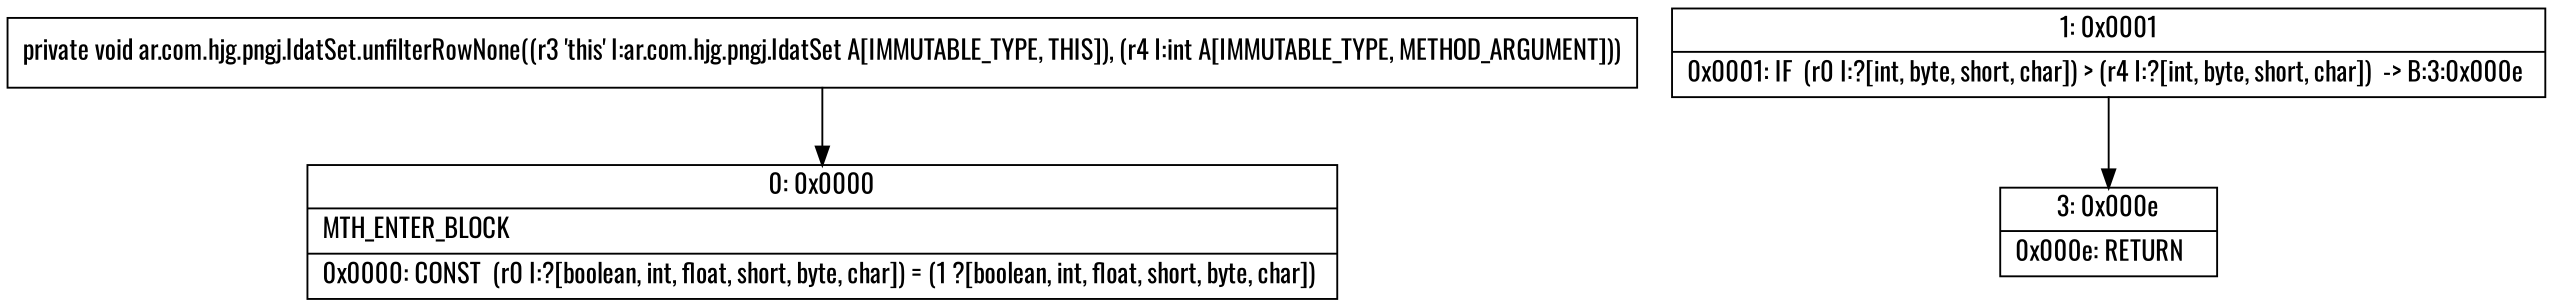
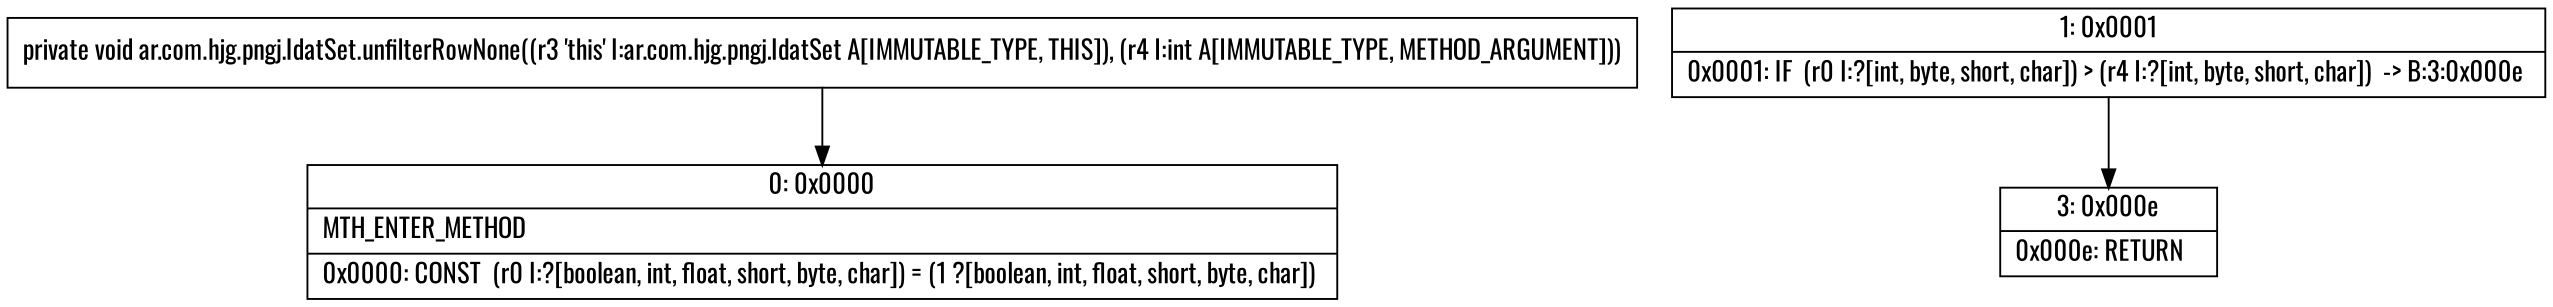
node "0: 0x0000": text "MTH_ENTER_BLOCK" -> "MTH_ENTER_METHOD"
